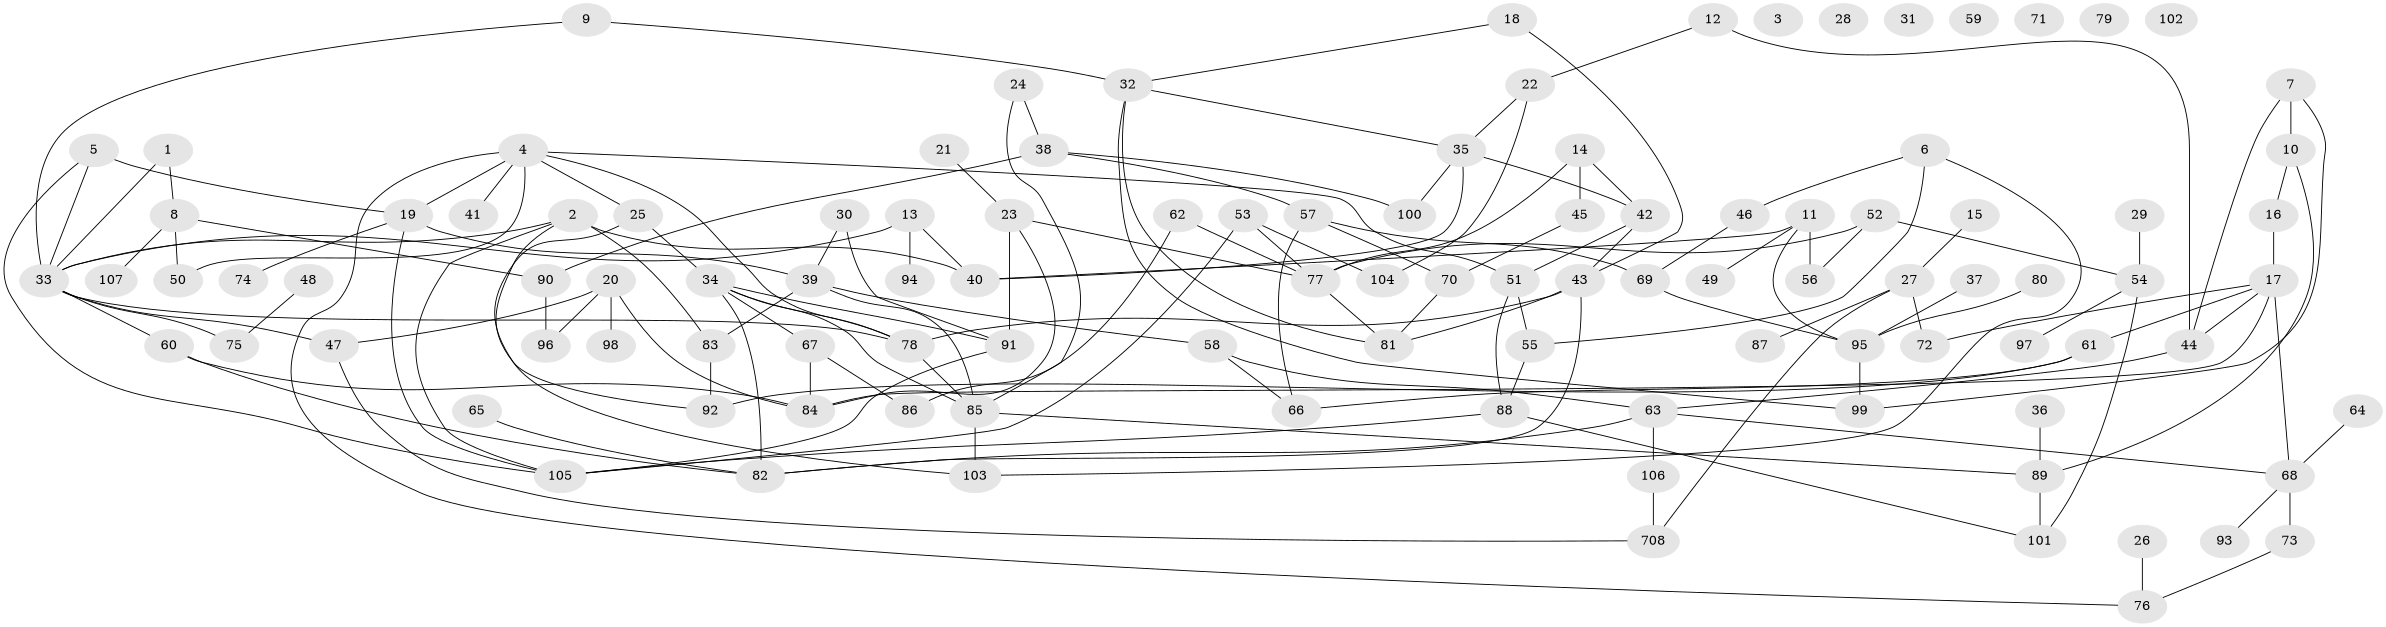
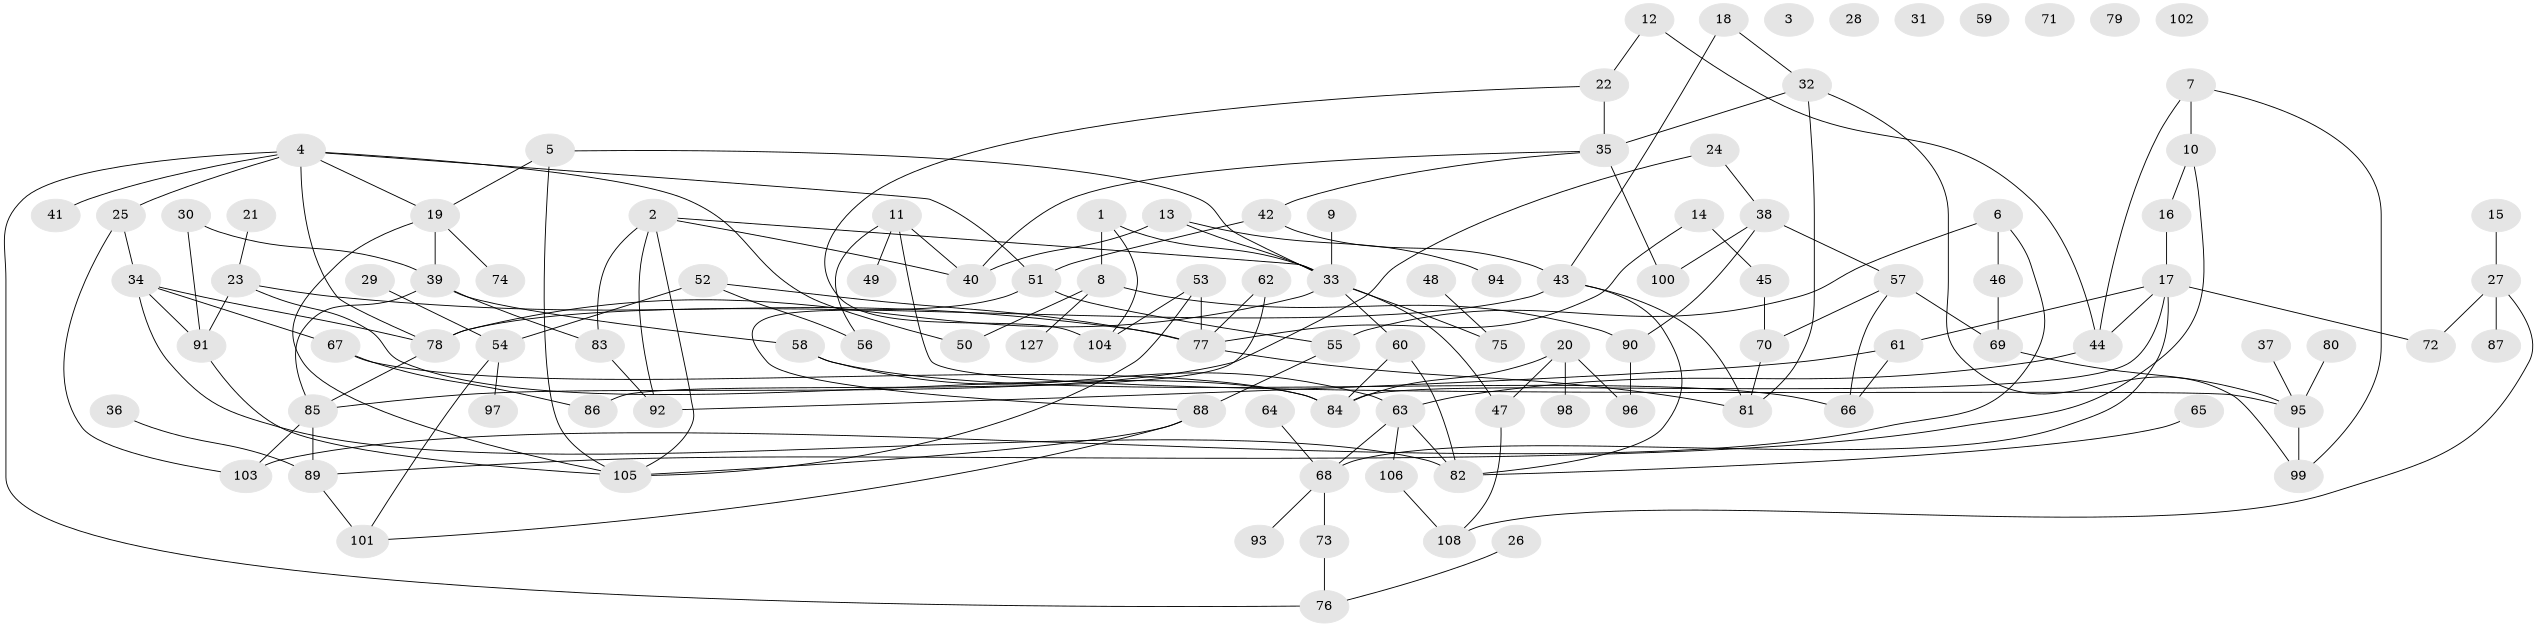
edge "9" -- "32": removed
edge "14" -- "42": removed
node "107": label "107" -> "127"
edge "1" -- "104": added
edge "34" -- "85": removed
node "708": label "708" -> "108"
